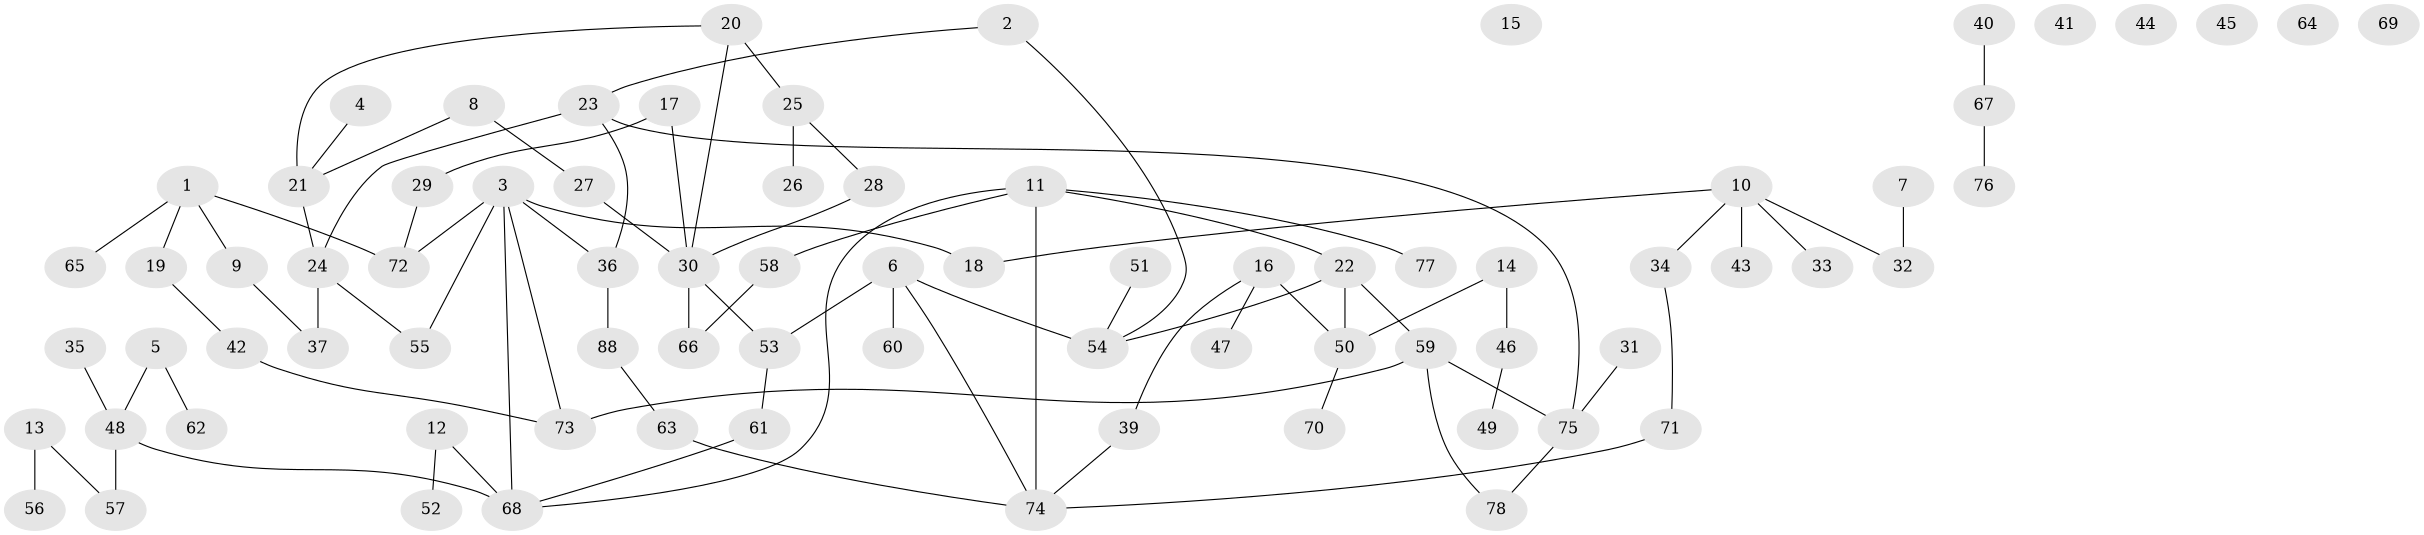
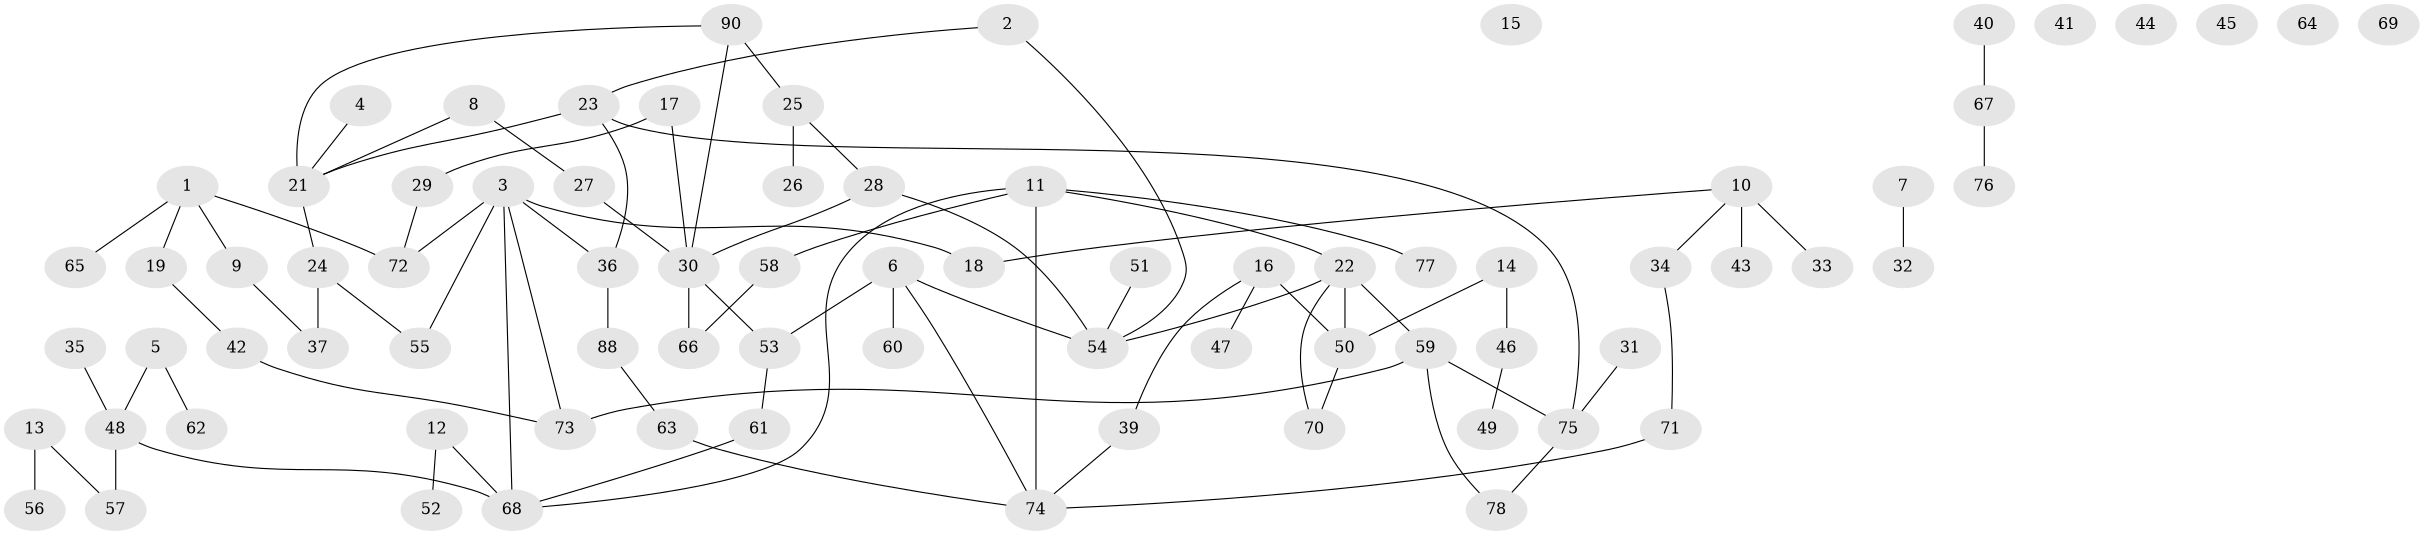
node "20": label "20" -> "90"
edge "23" -- "24": now "23" -- "21"
edge "10" -- "32": removed
edge "28" -- "54": added
edge "22" -- "70": added
